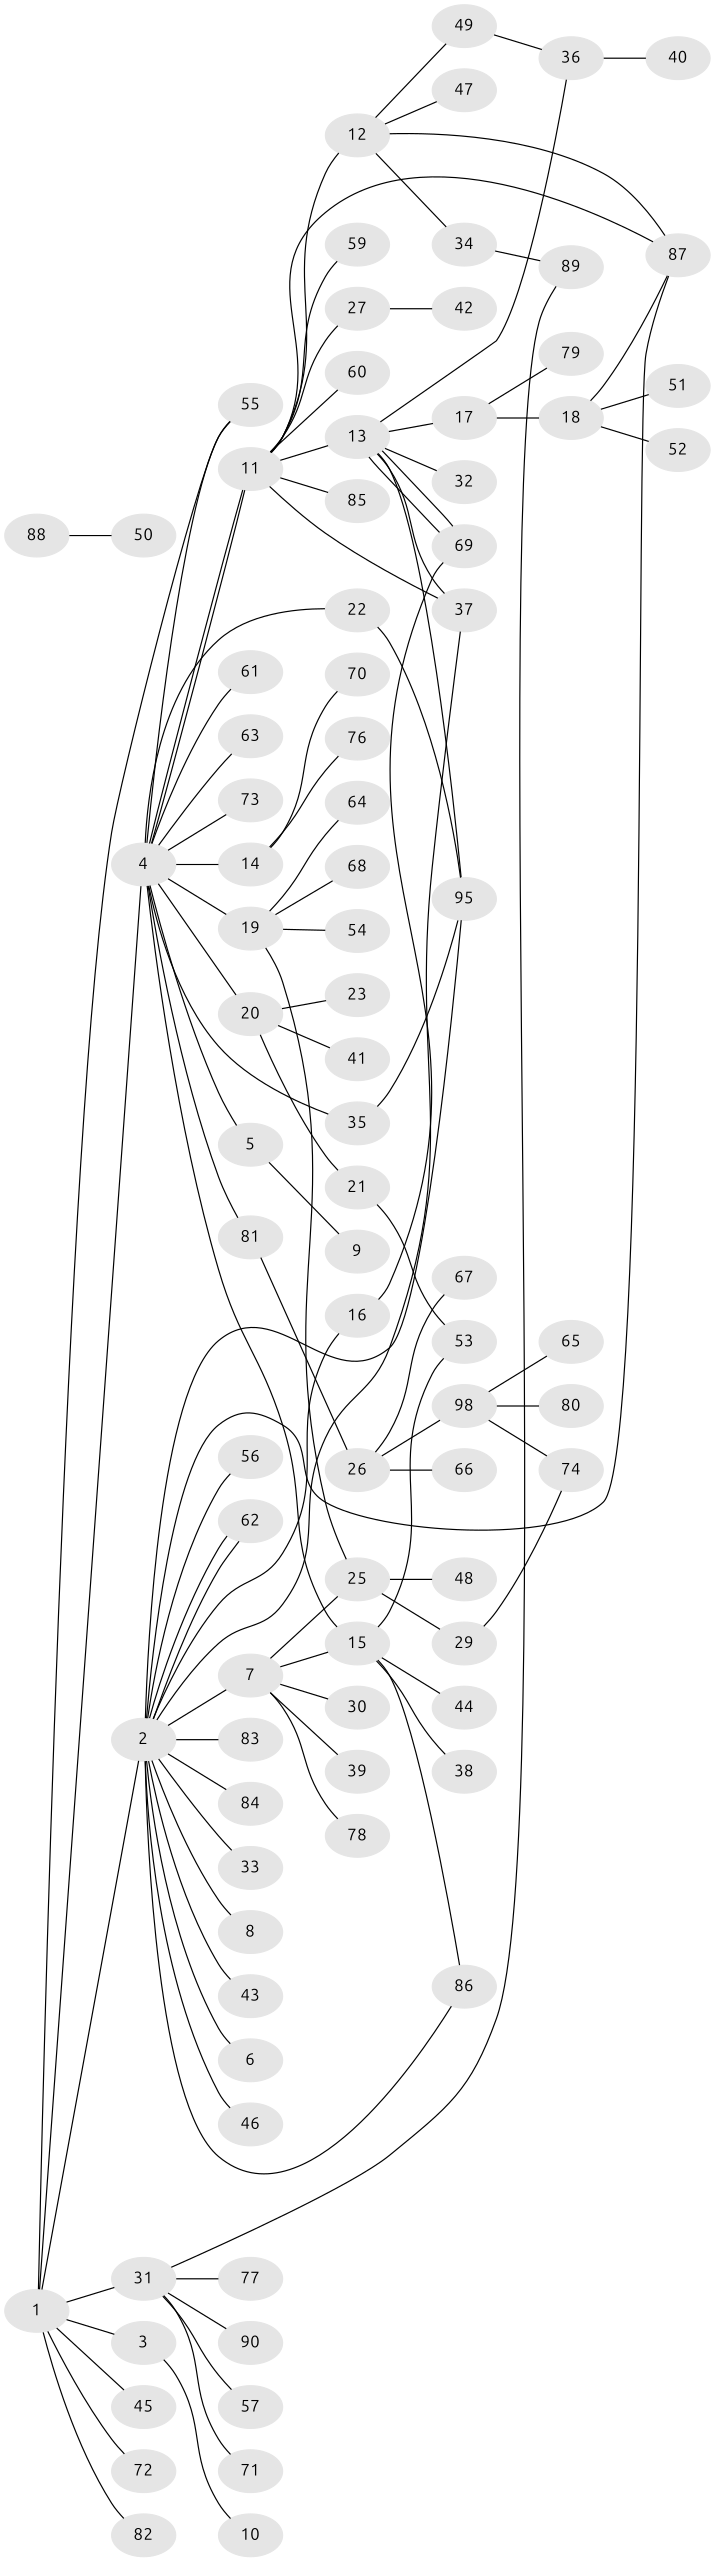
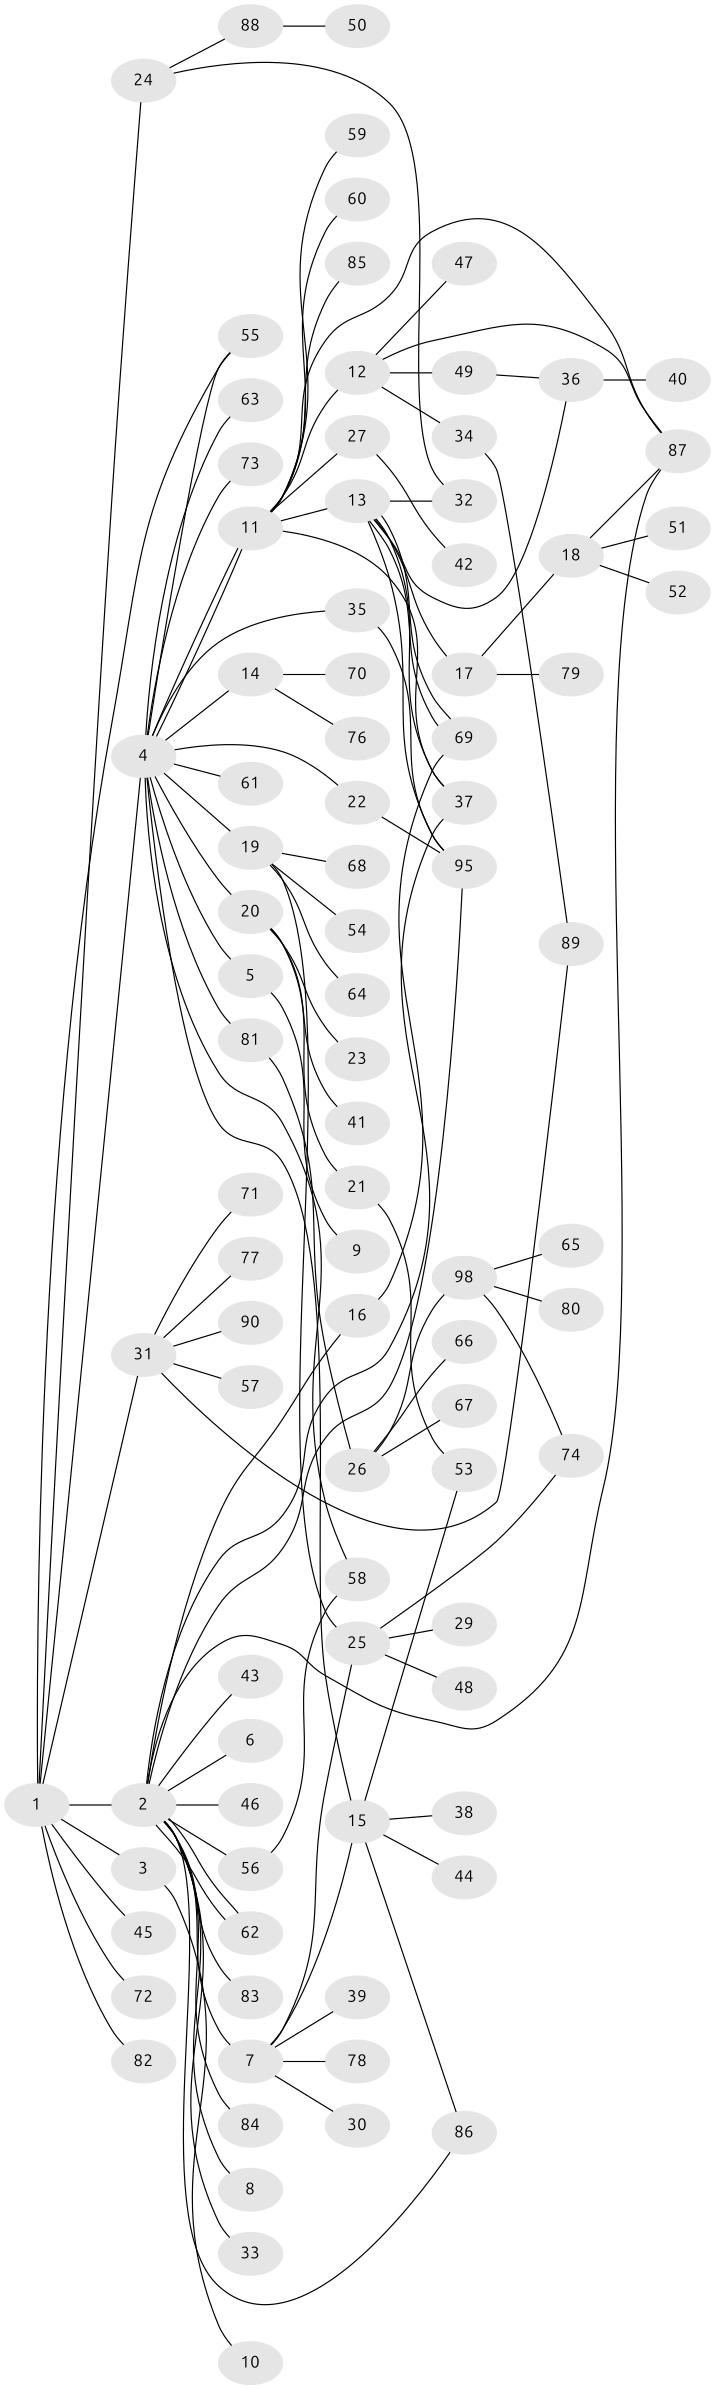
node "24": added
edge "74" -- "29": now "74" -- "25"
node "58": added
